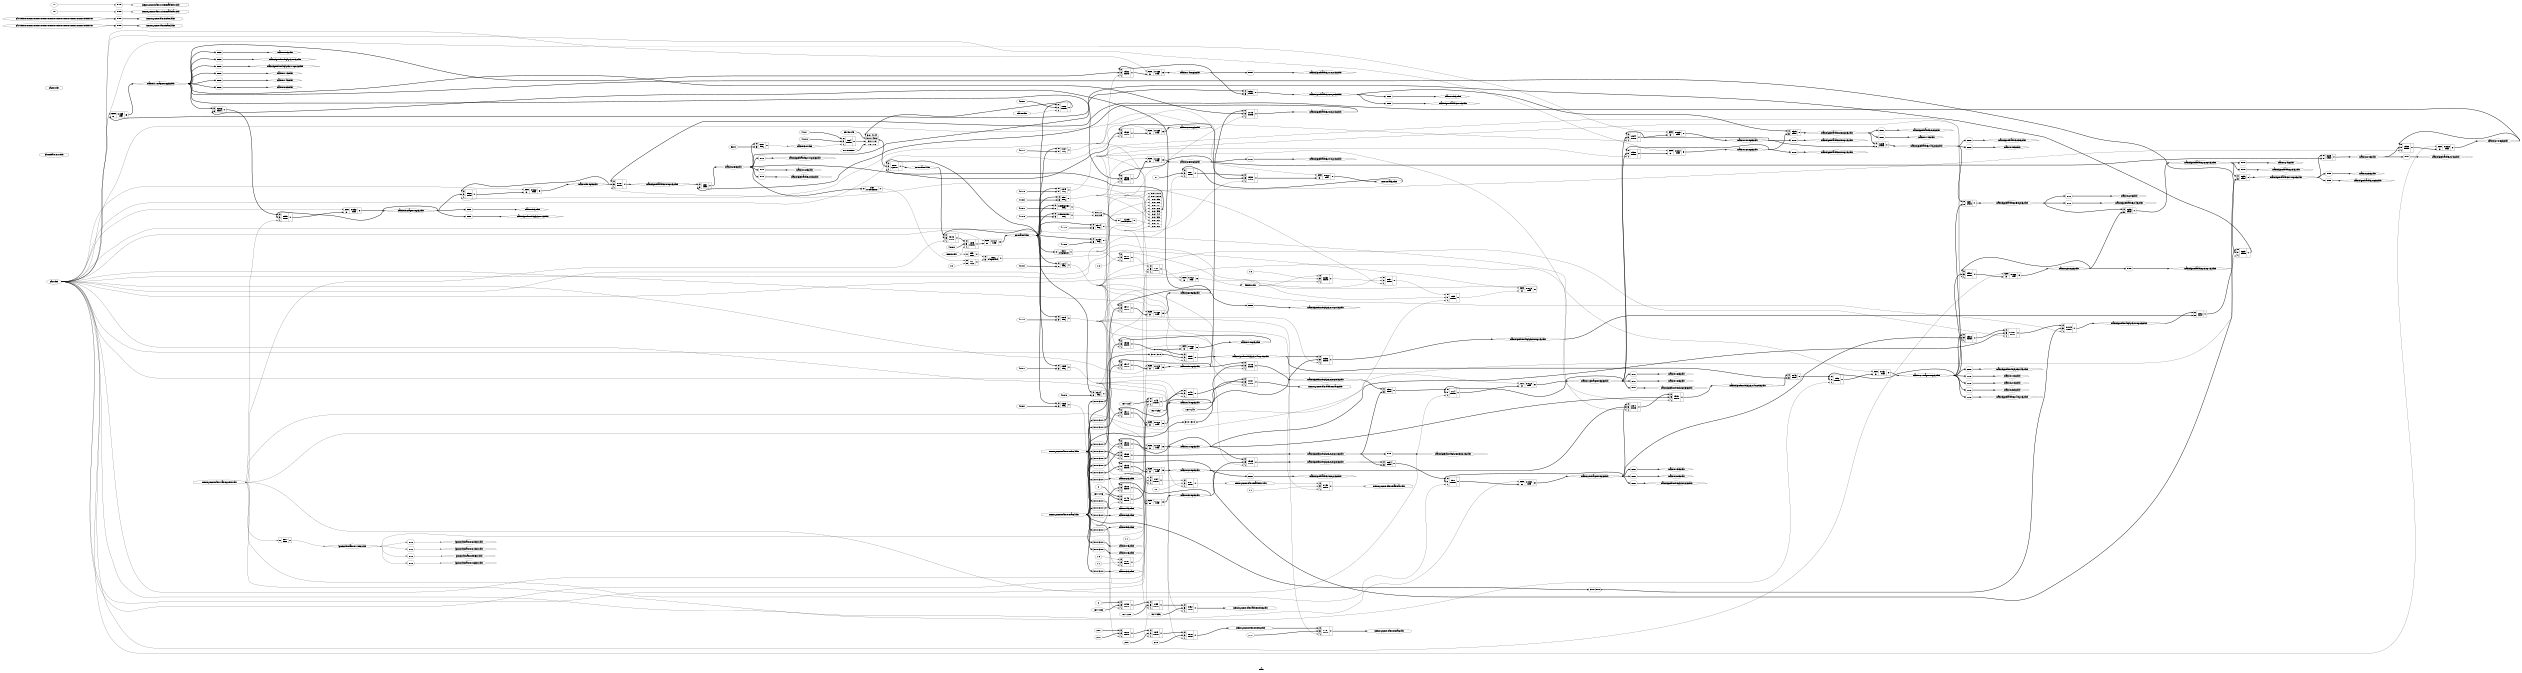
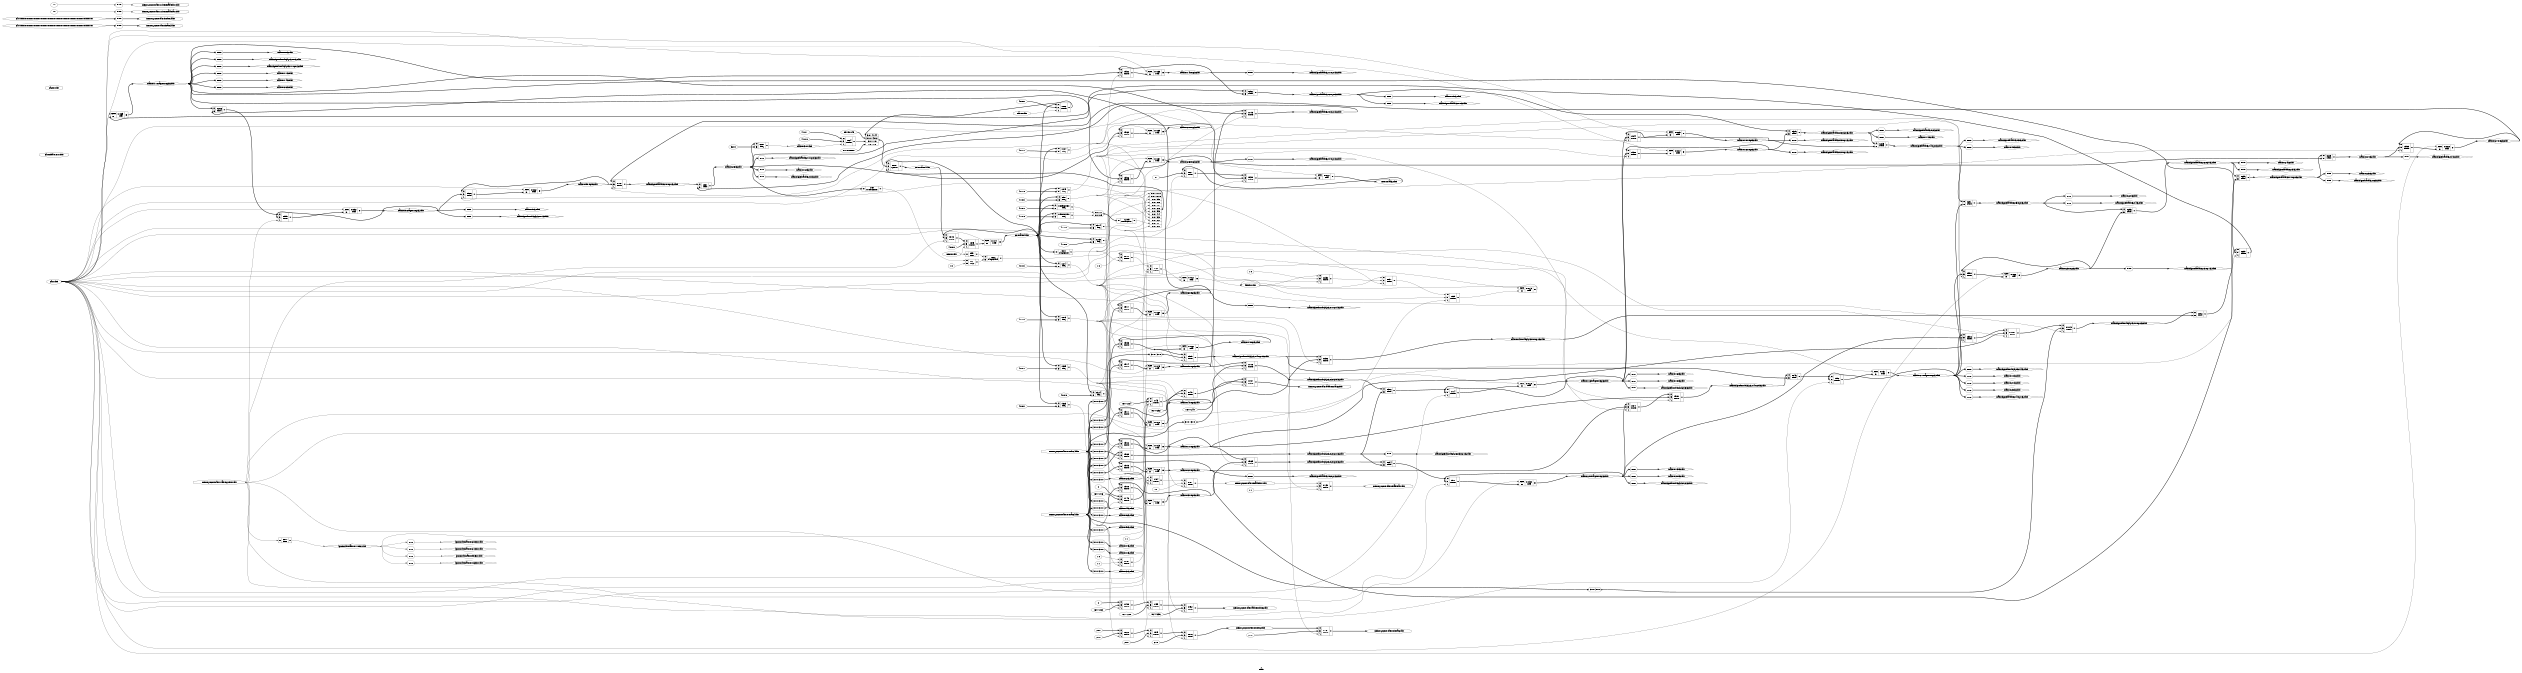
node "main_signed_multiply_32_0_op1_32_bit": label "main_signed_multiply_32_0_op1_32_bit" -> "main_mult_multiply_32_0_op1_32_bit"
